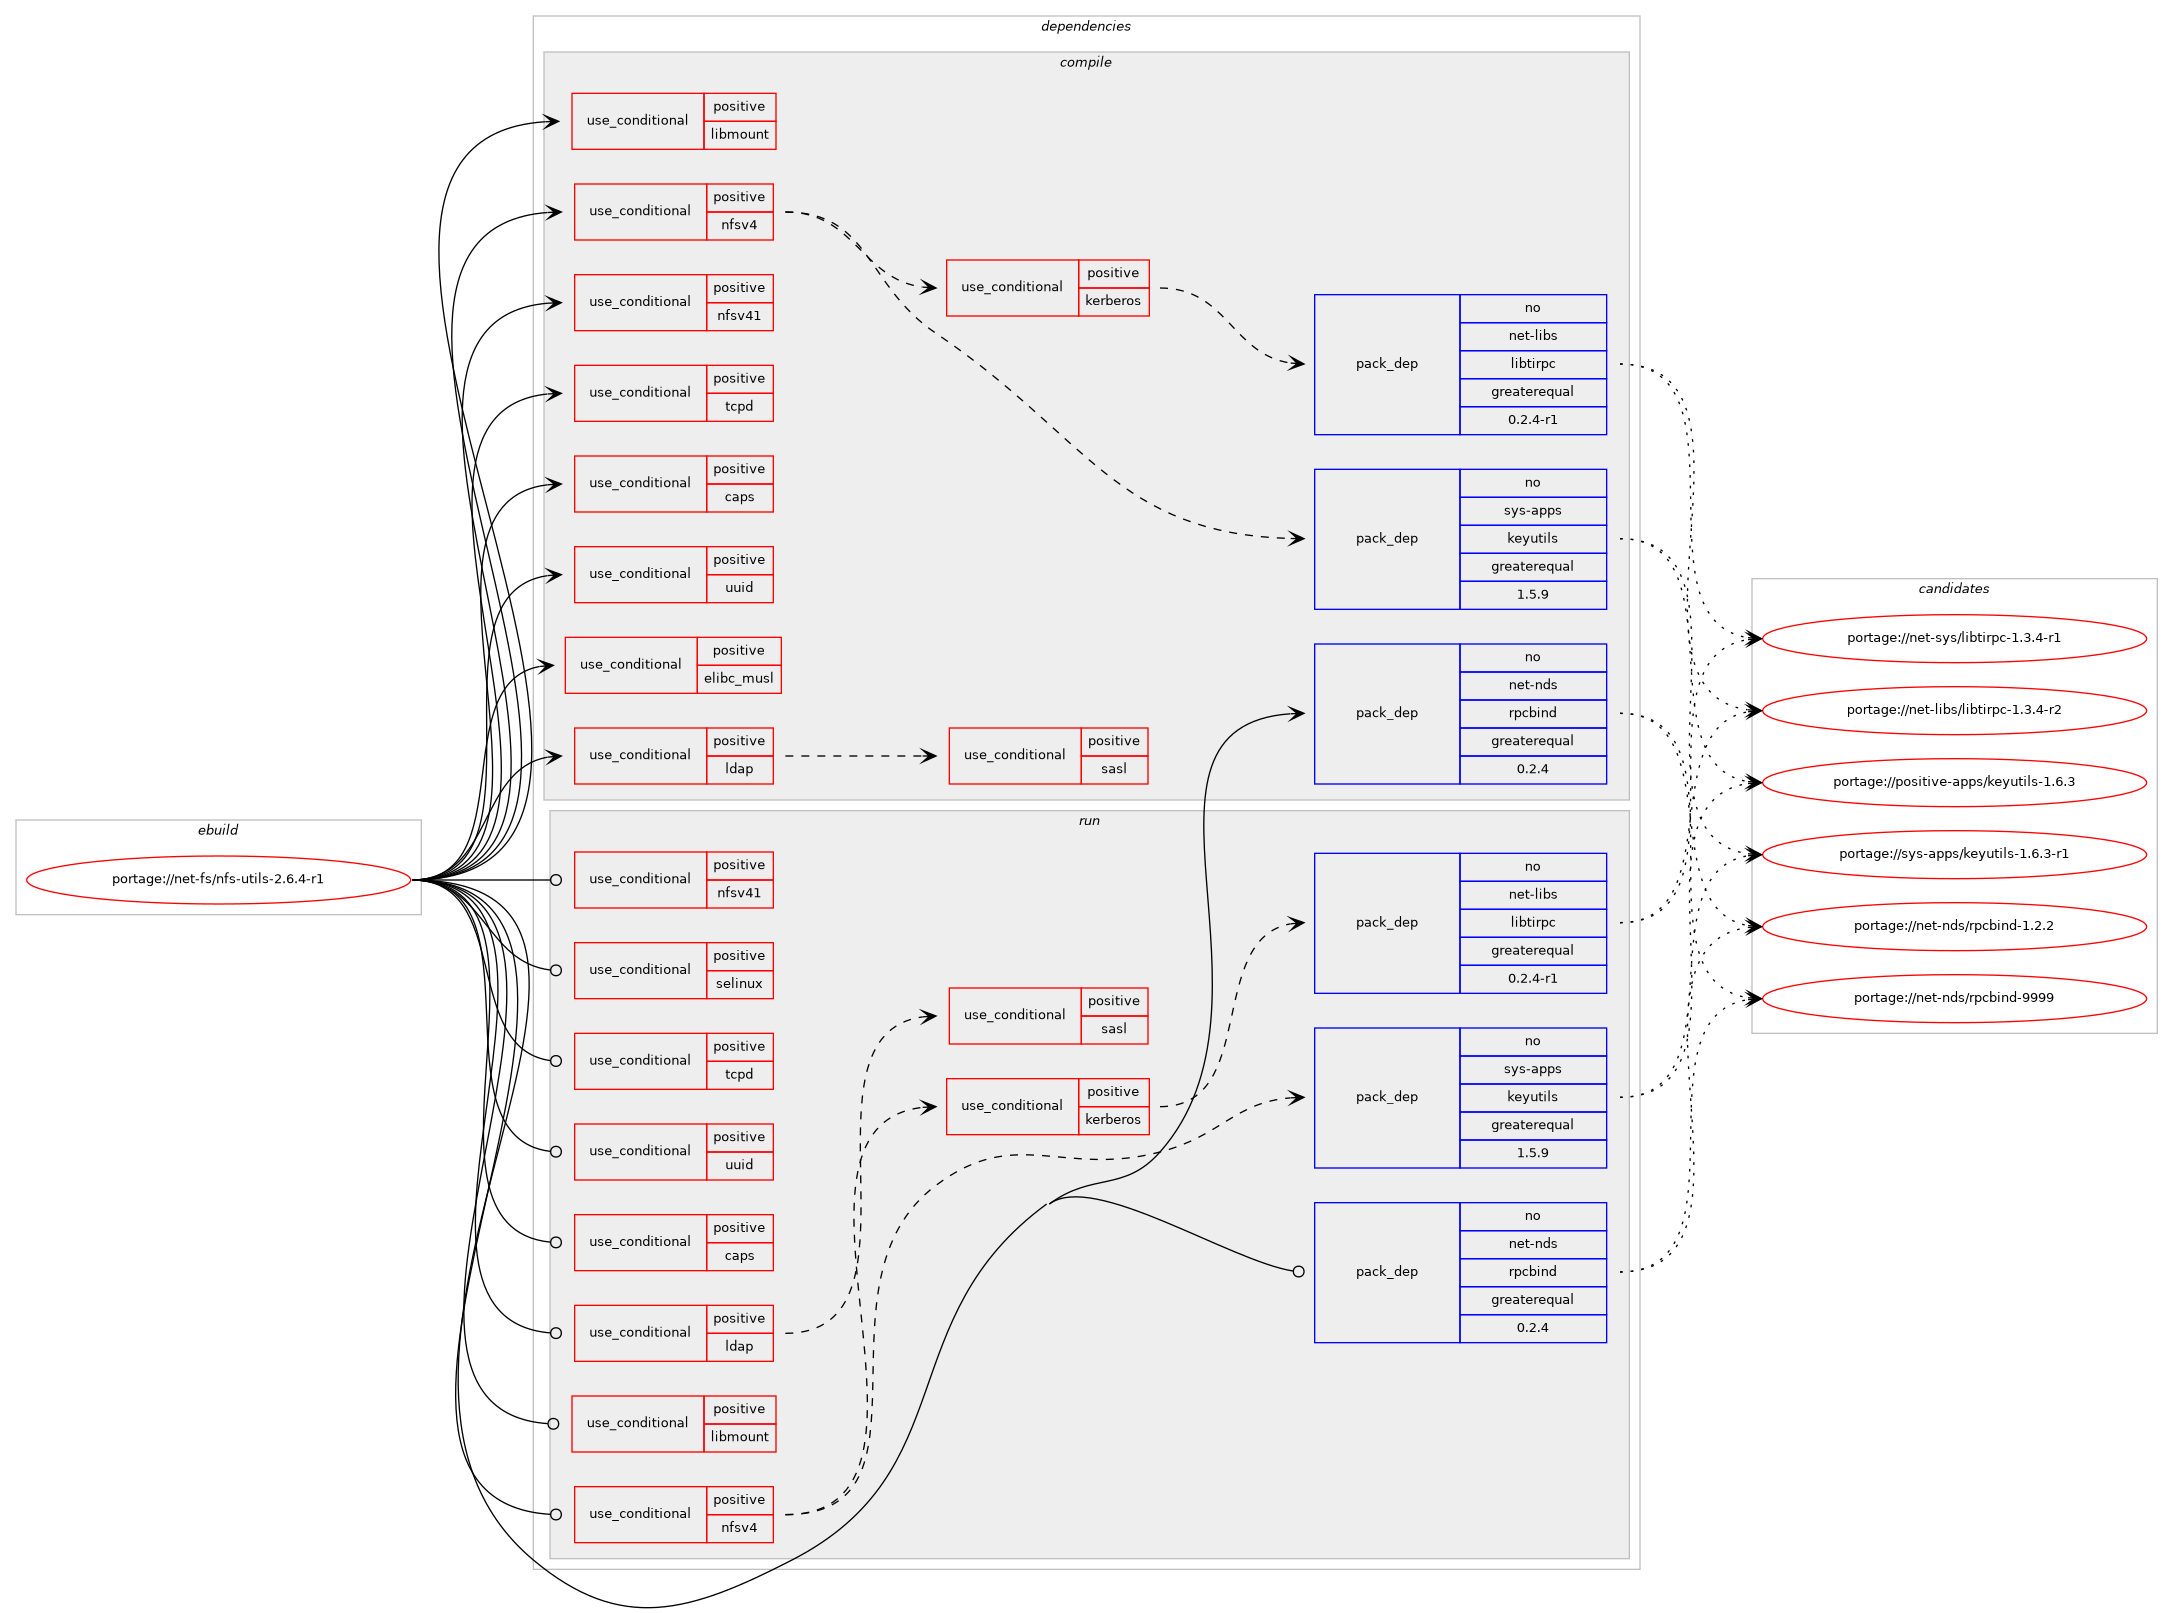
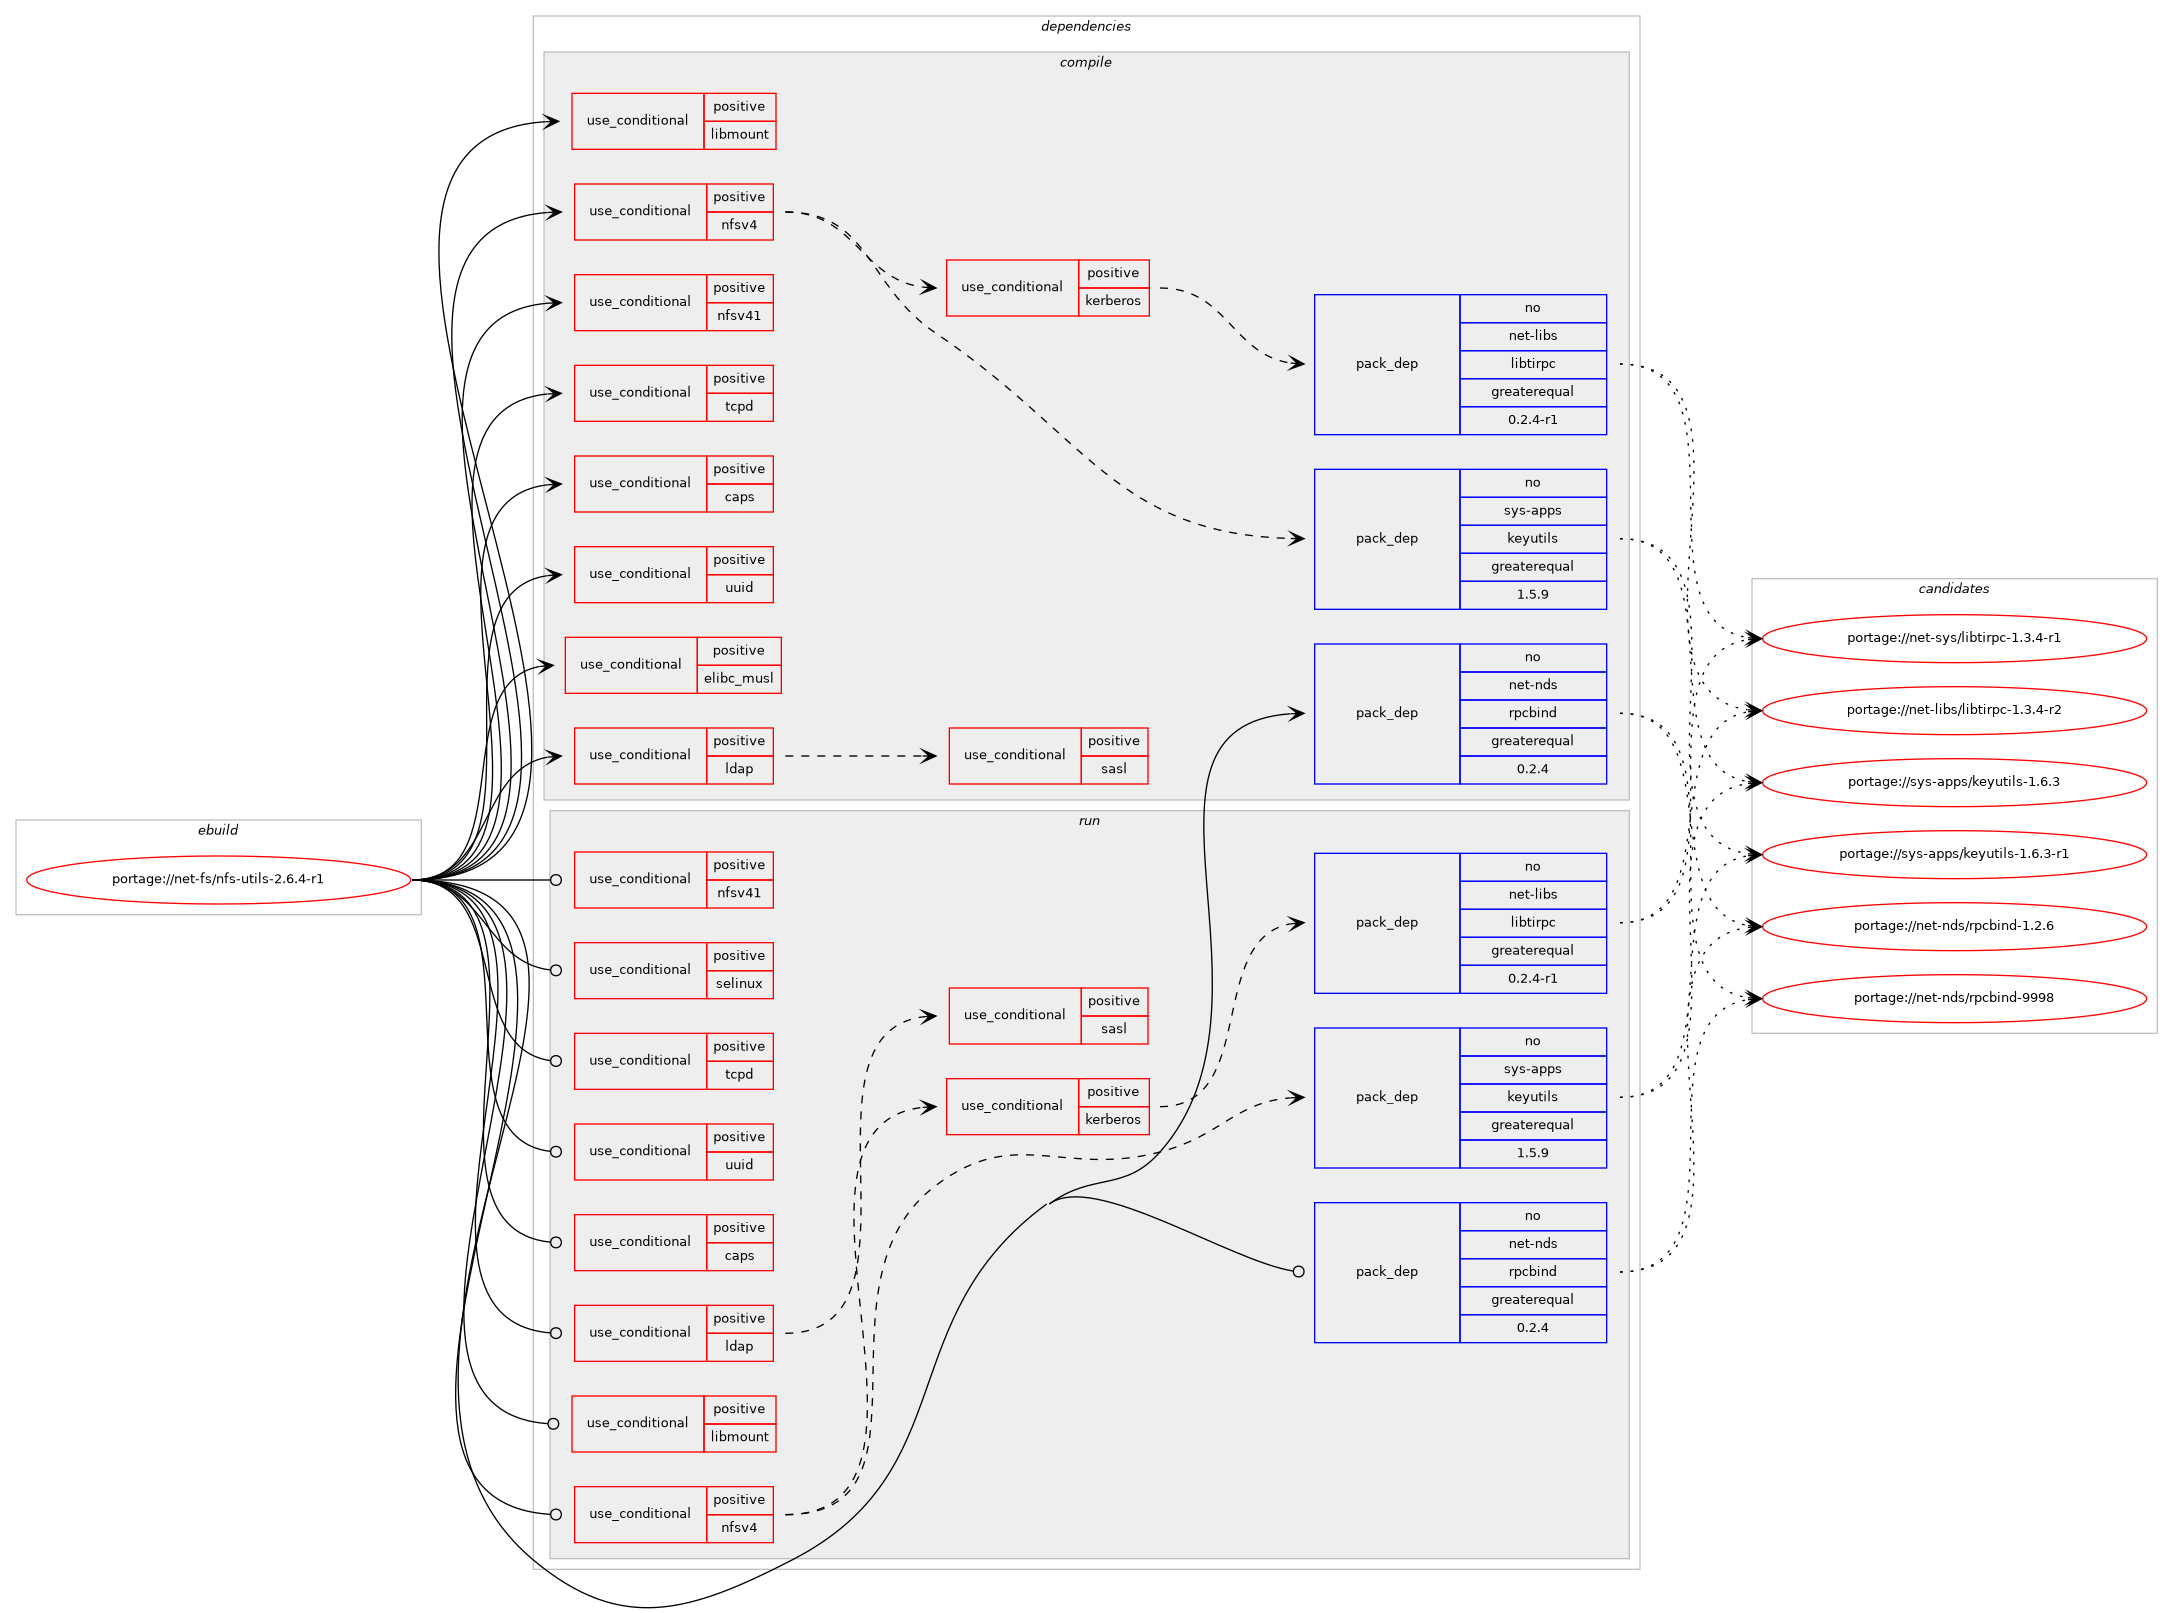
node "portage://positive-apps/keyutils-1.6.3": label "portage://positive-apps/keyutils-1.6.3" -> "portage://sys-apps/keyutils-1.6.3"
node "portage://net-nds/rpcbind-1.2.2": label "portage://net-nds/rpcbind-1.2.2" -> "portage://net-nds/rpcbind-1.2.6"
node "portage://net-nds/rpcbind-9999": label "portage://net-nds/rpcbind-9999" -> "portage://net-nds/rpcbind-9998"
